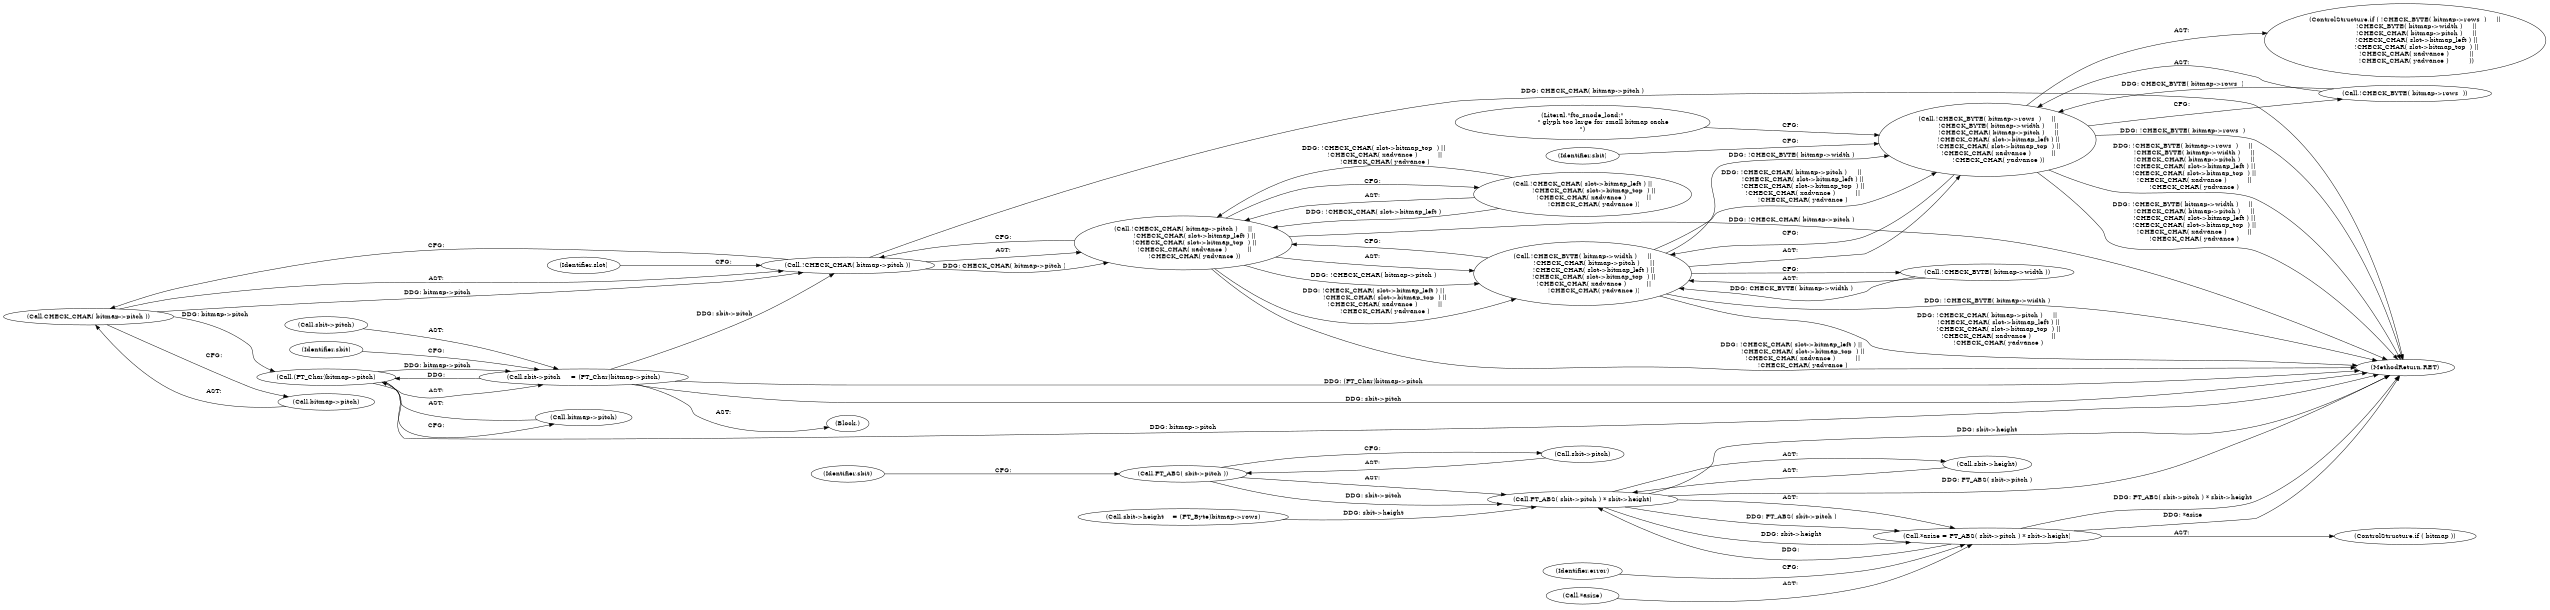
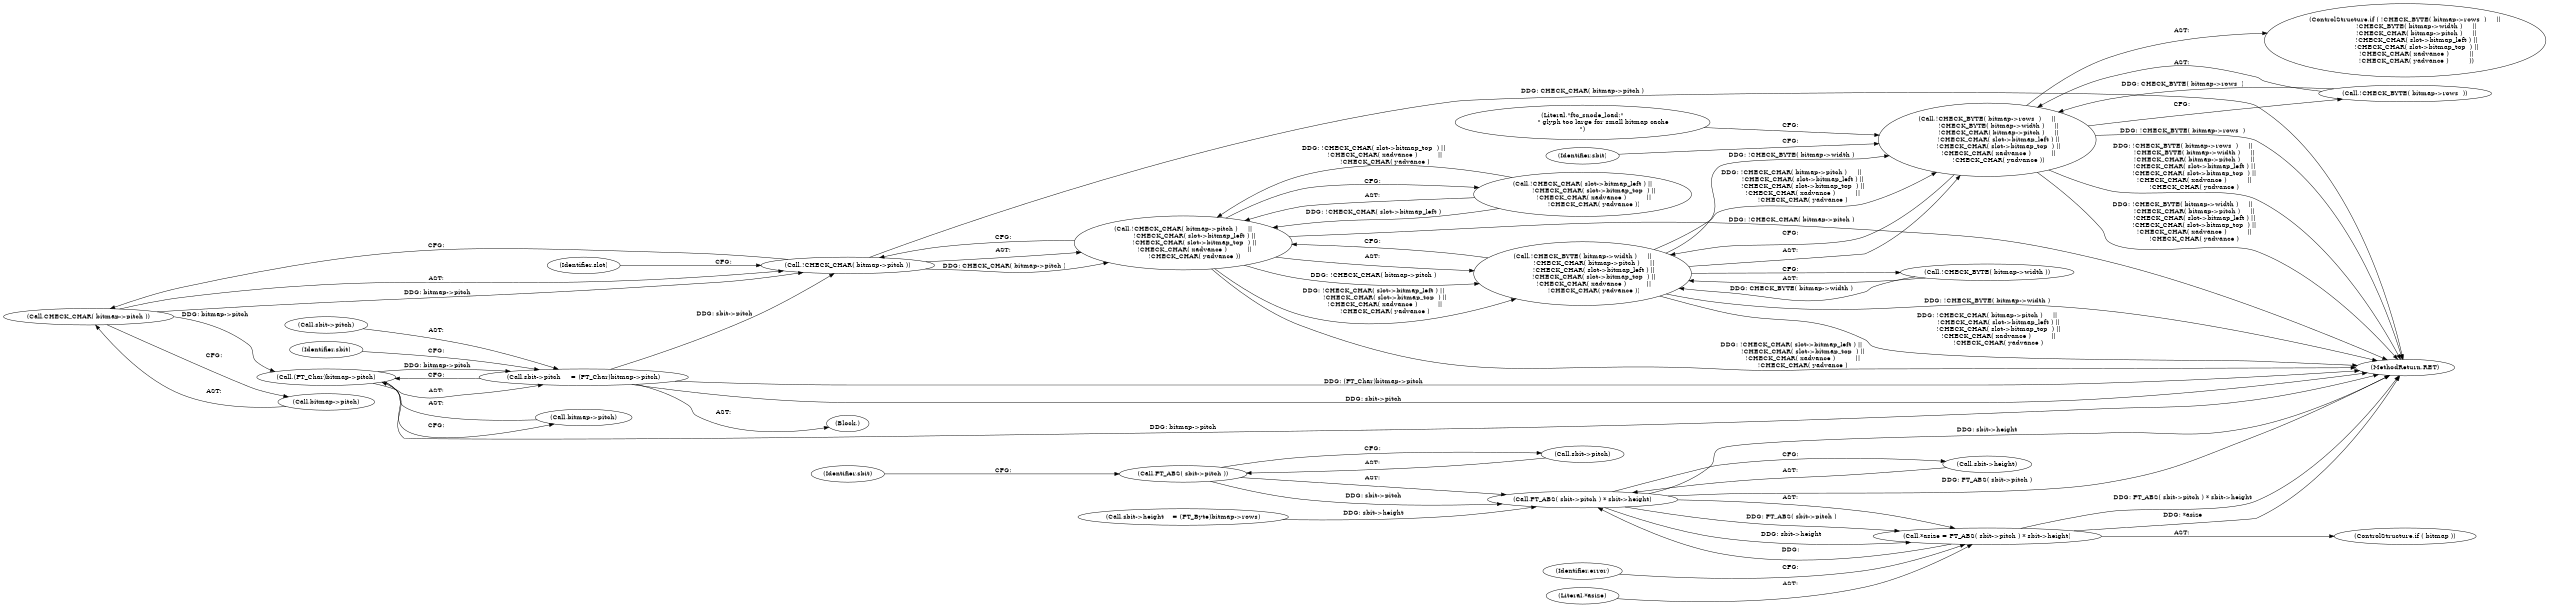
edge "(Call,sbit->pitch     = (FT_Char)bitmap->pitch)" -> "(Call,(FT_Char)bitmap->pitch)": label "DDG: " -> "CFG: "
edge "(Call,FT_ABS( sbit->pitch ) * sbit->height)" -> "(Call,sbit->height)": label "AST: " -> "CFG: "
node "(Call,*asize)": label "(Call,*asize)" -> "(Literal,*asize)"
